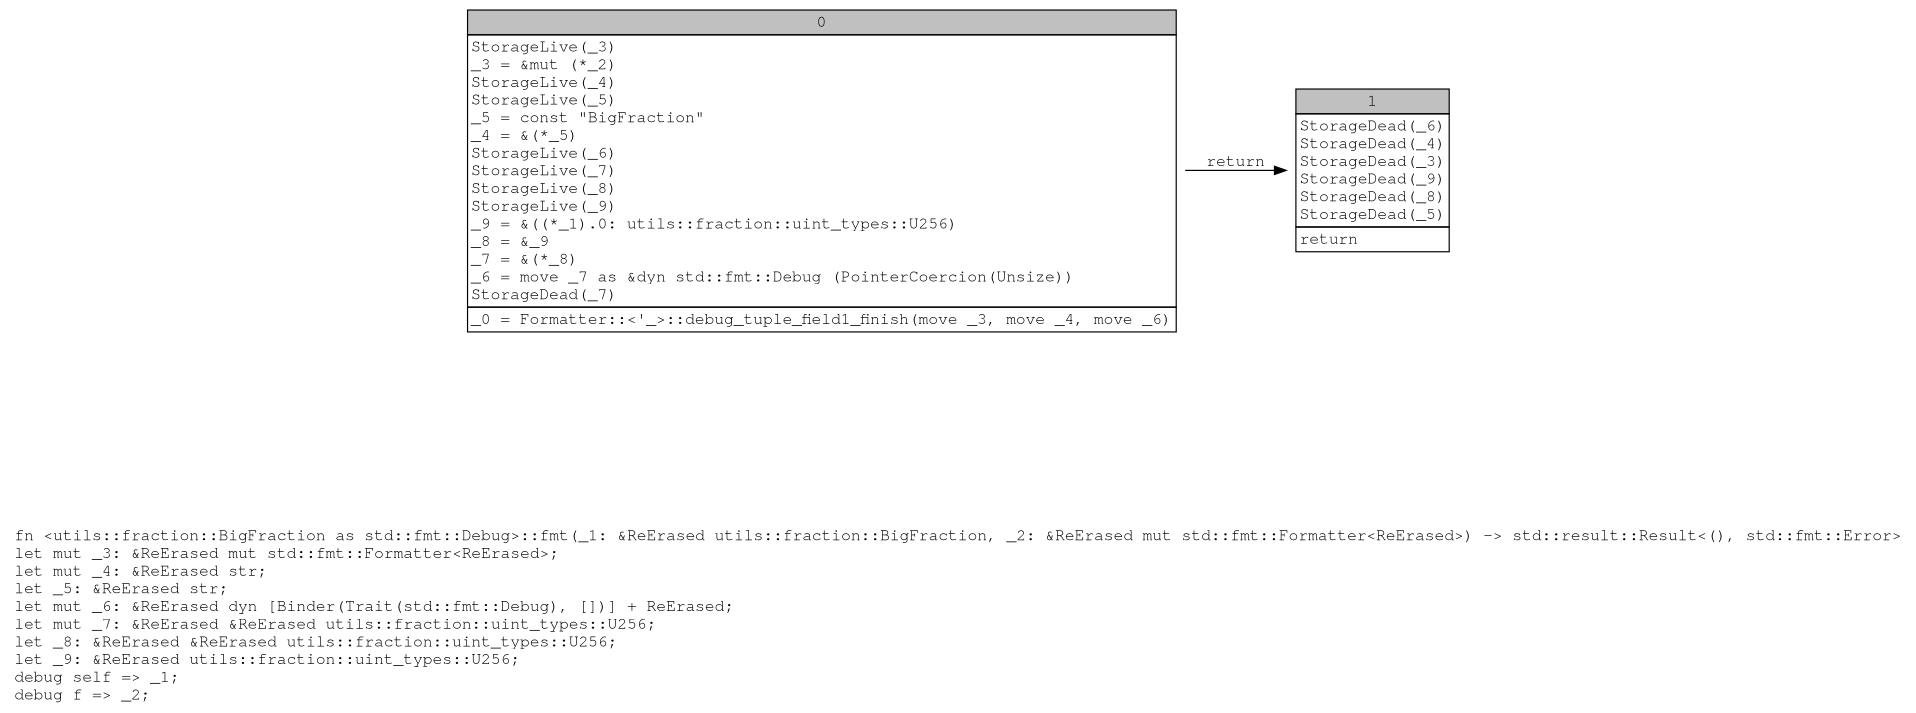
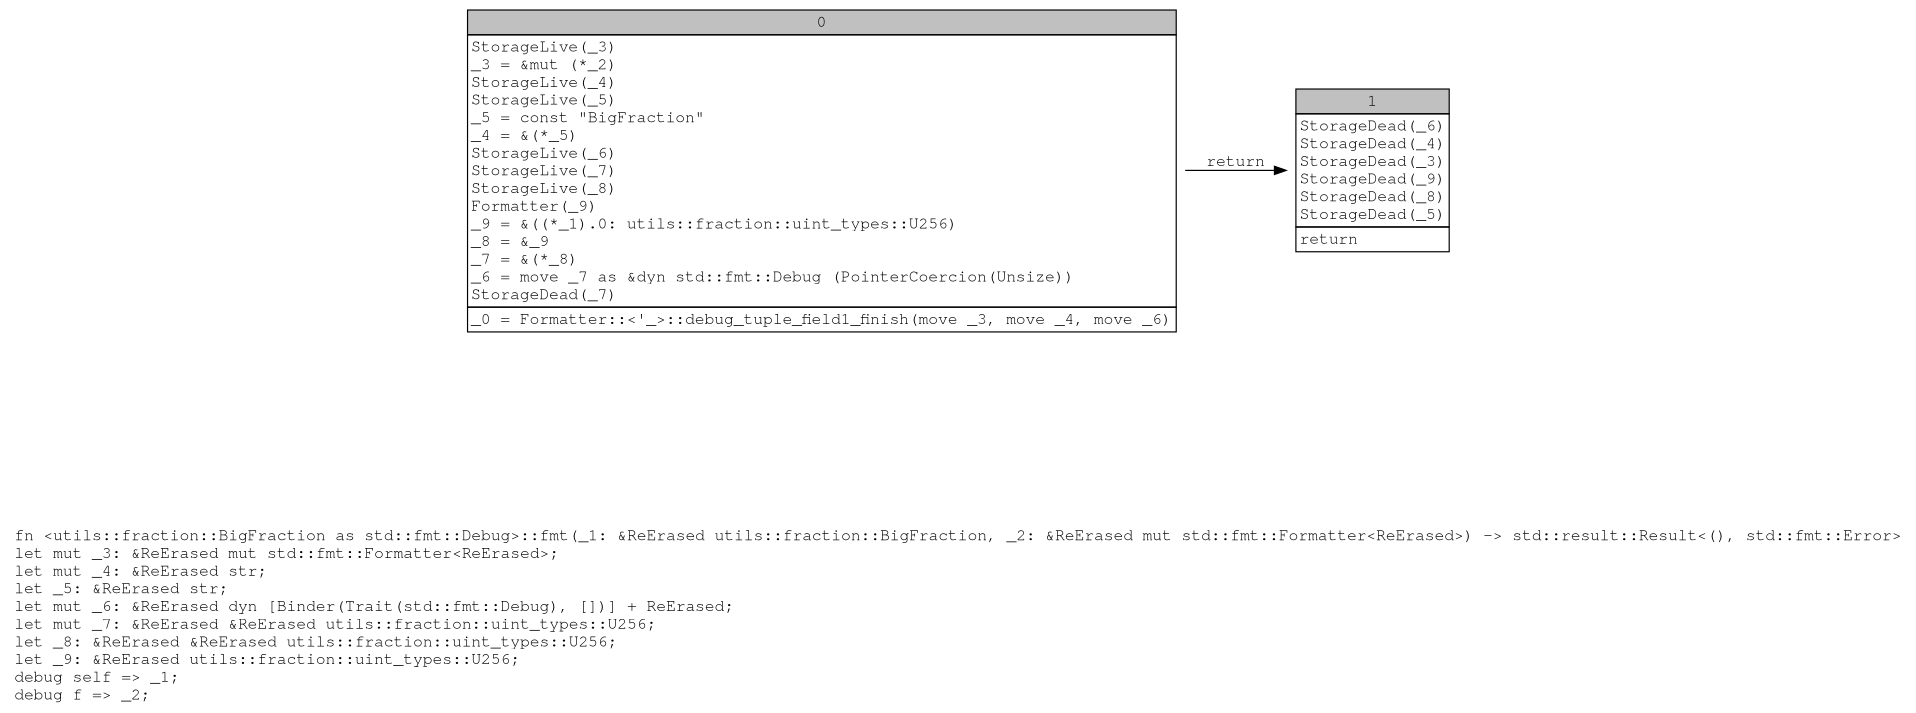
node "0": text "StorageLive(_9)" -> "Formatter(_9)"
